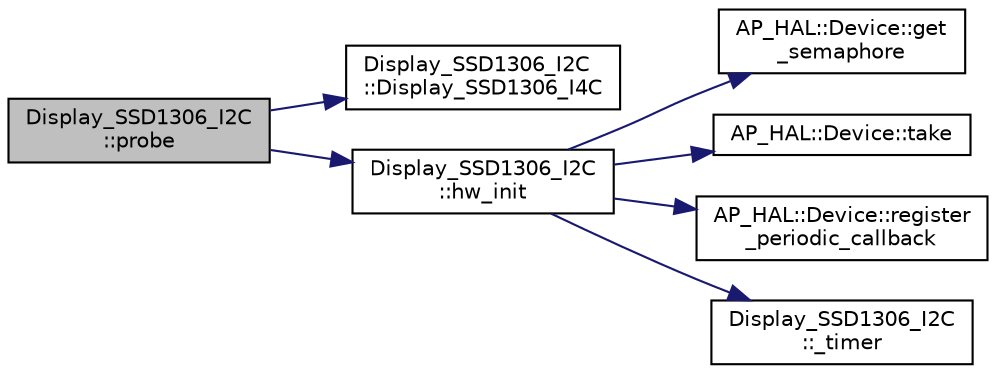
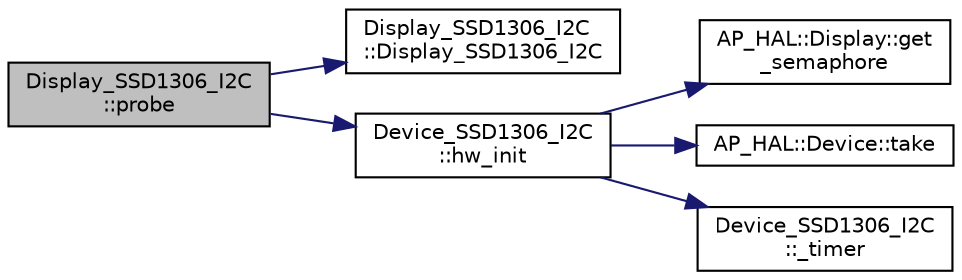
node "AP_HAL::Device::get _semaphore": label "AP_HAL::Device::get _semaphore" -> "AP_HAL::Display::get _semaphore"
node "Display_SSD1306_I2C ::Display_SSD1306_I4C": label "Display_SSD1306_I2C ::Display_SSD1306_I4C" -> "Display_SSD1306_I2C ::Display_SSD1306_I2C"
node "Display_SSD1306_I2C ::hw_init": label "Display_SSD1306_I2C ::hw_init" -> "Device_SSD1306_I2C ::hw_init"
node "AP_HAL::Device::register _periodic_callback": removed
node "Display_SSD1306_I2C ::_timer": label "Display_SSD1306_I2C ::_timer" -> "Device_SSD1306_I2C ::_timer"
